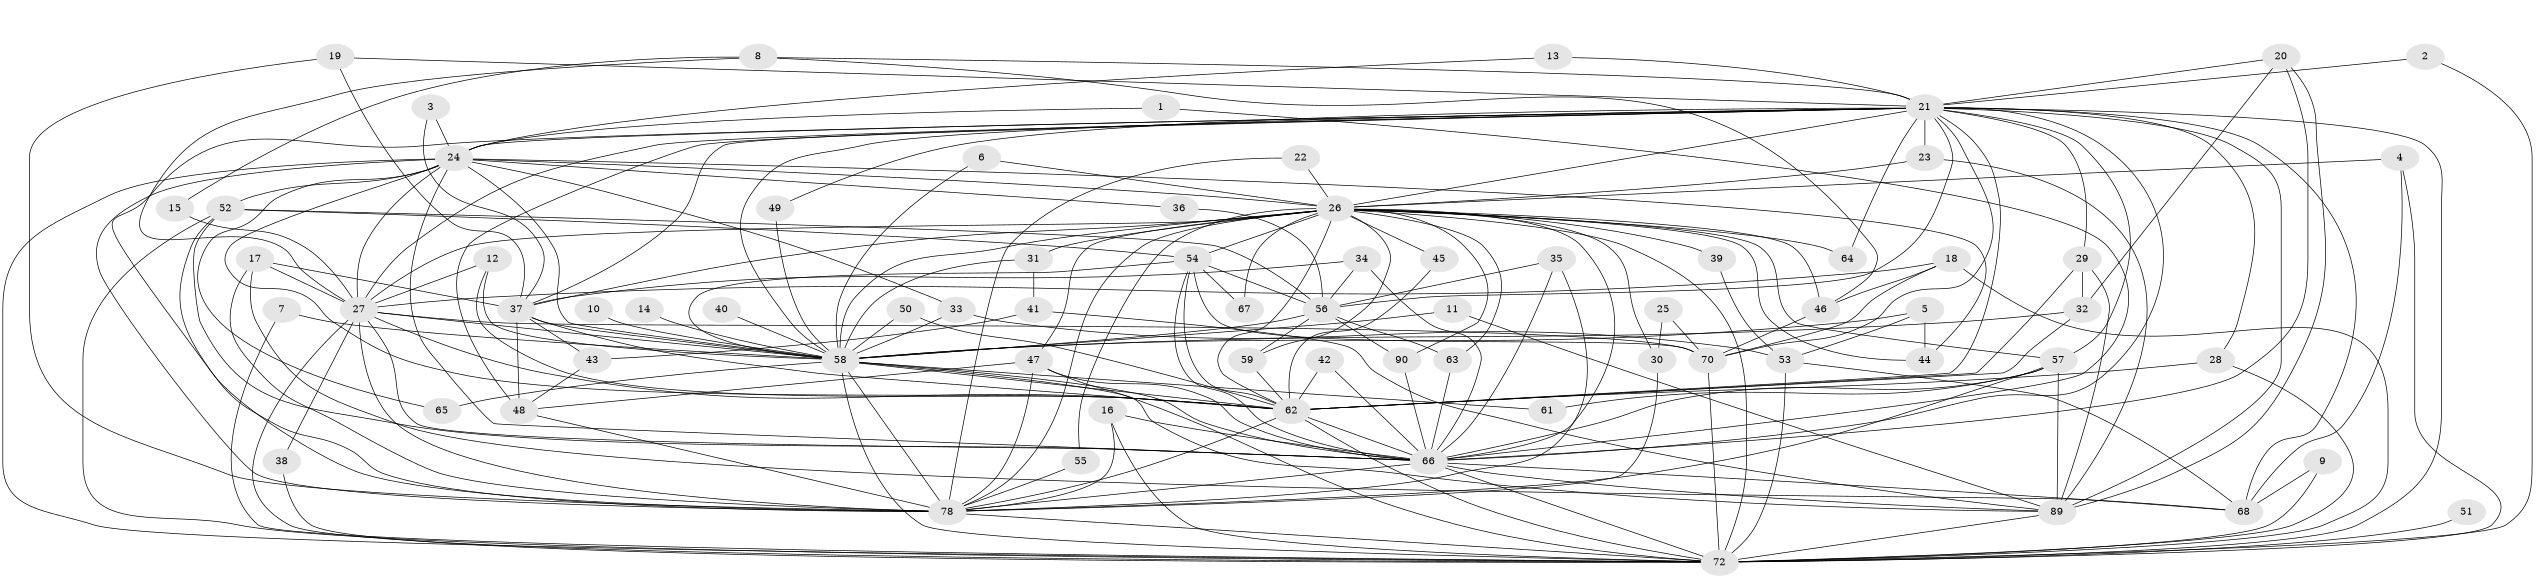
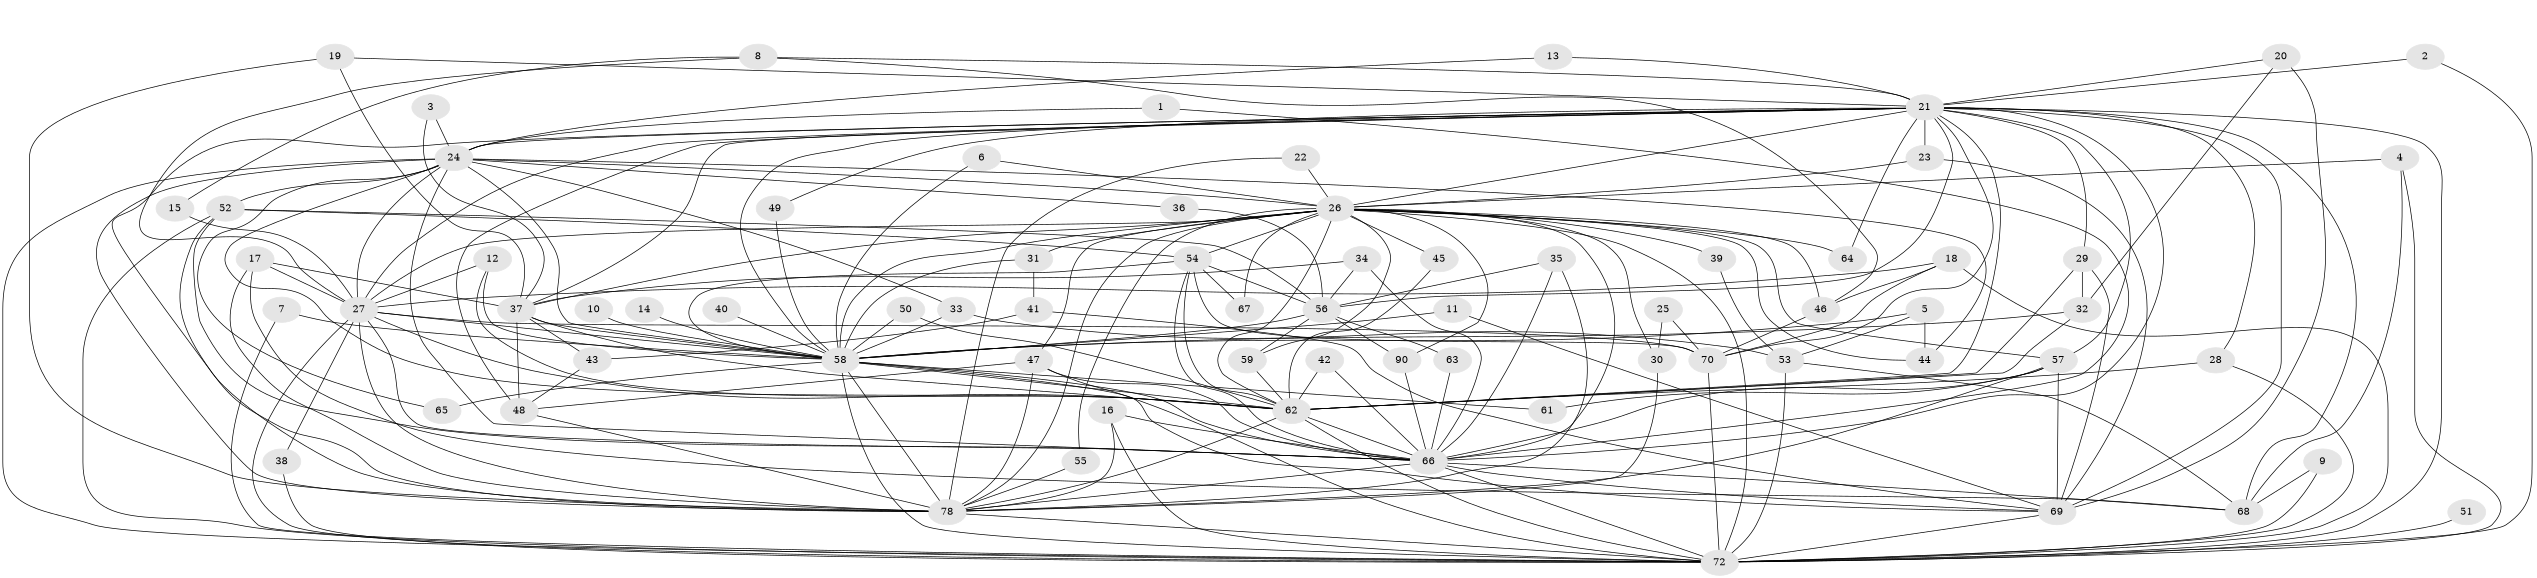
edge "26" -- "63": removed
edge "20" -- "66": removed
node "89": label "89" -> "69"
